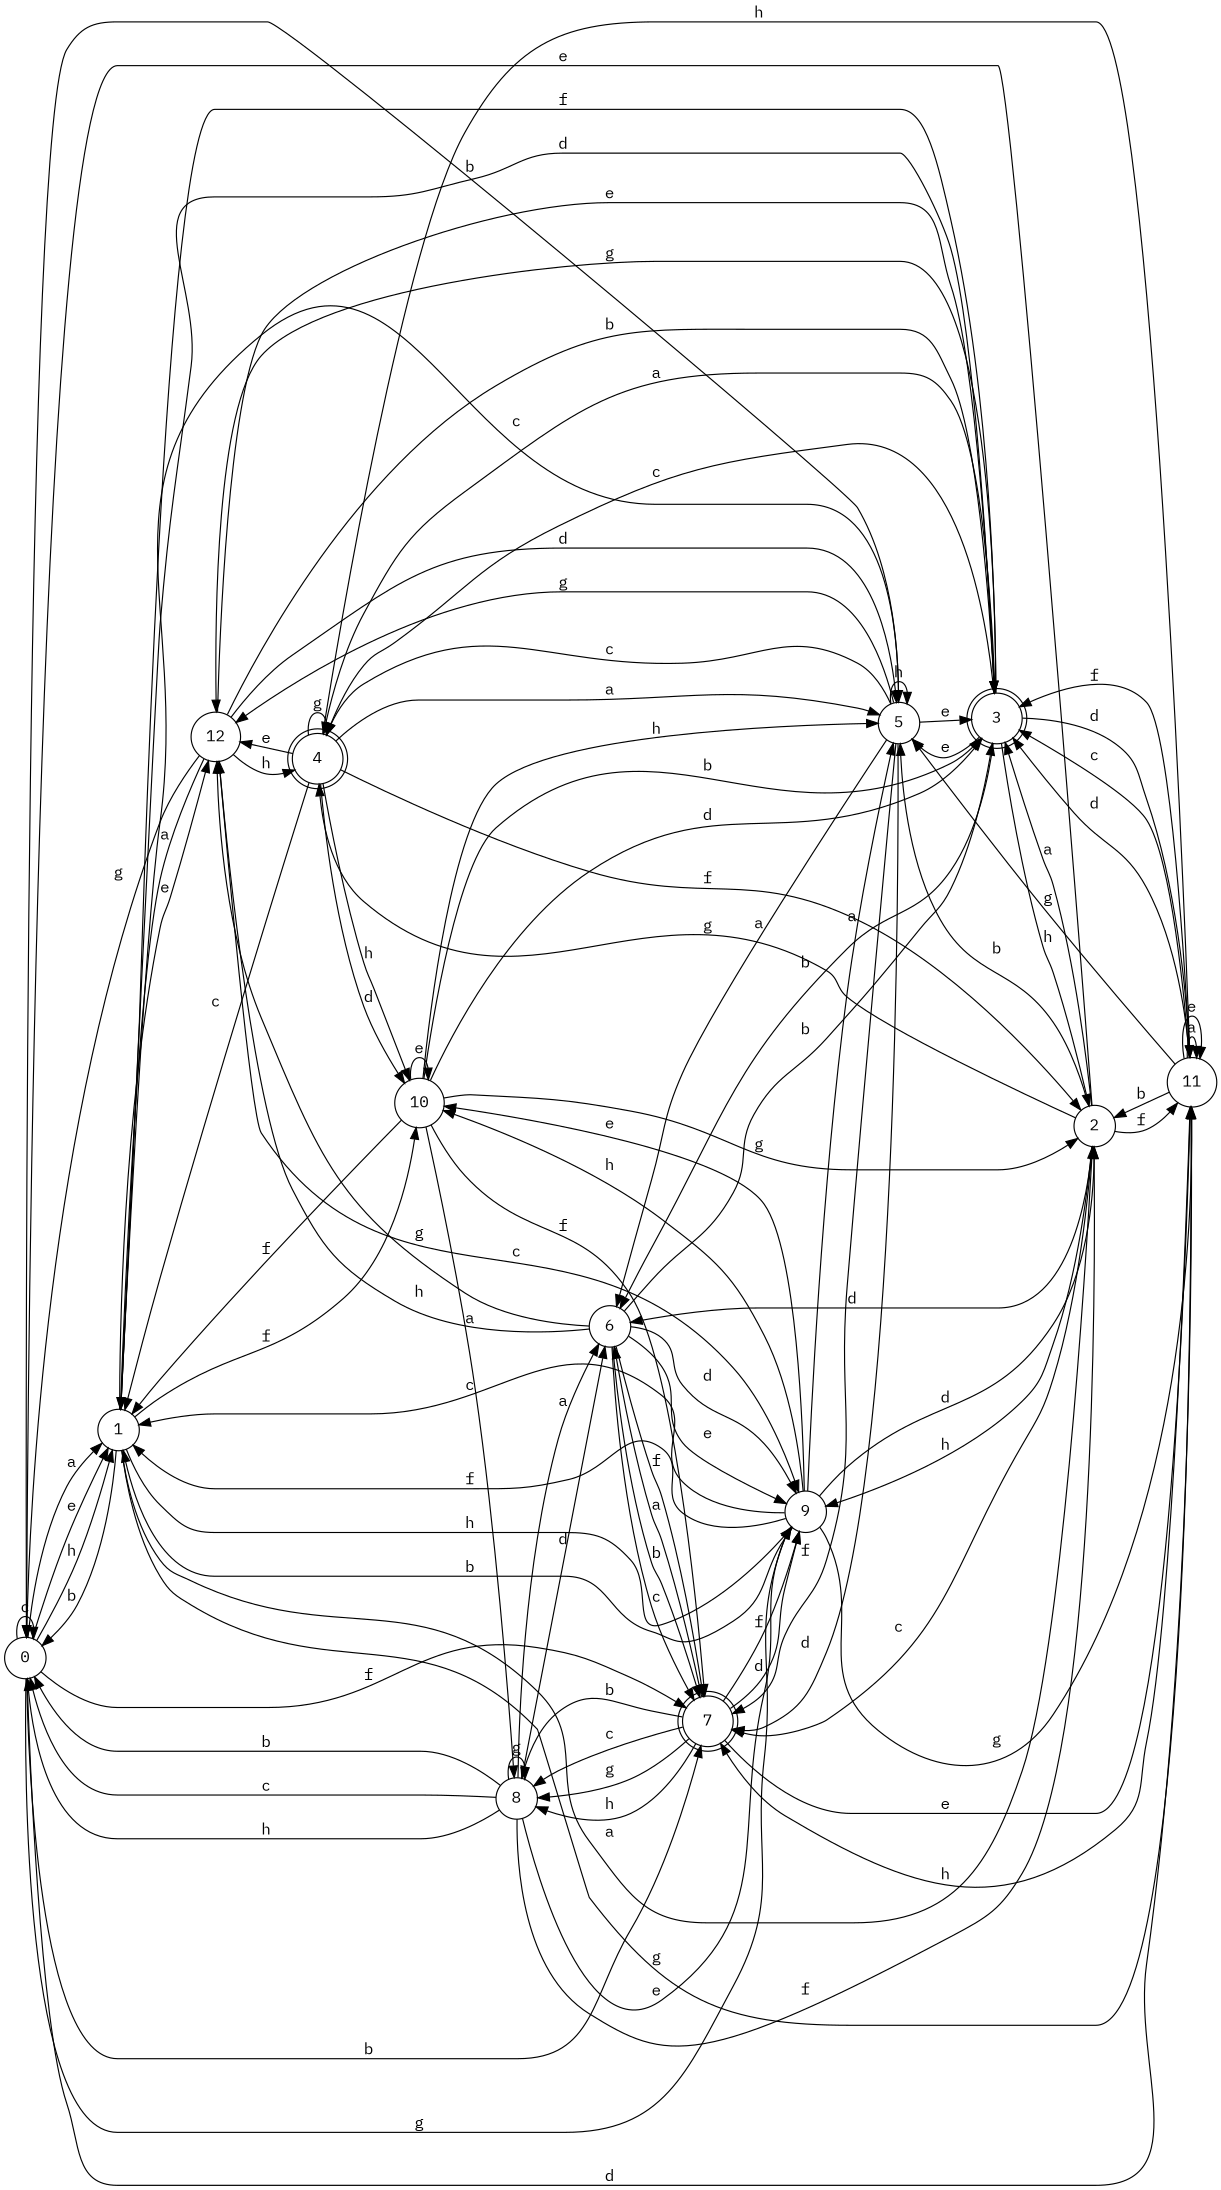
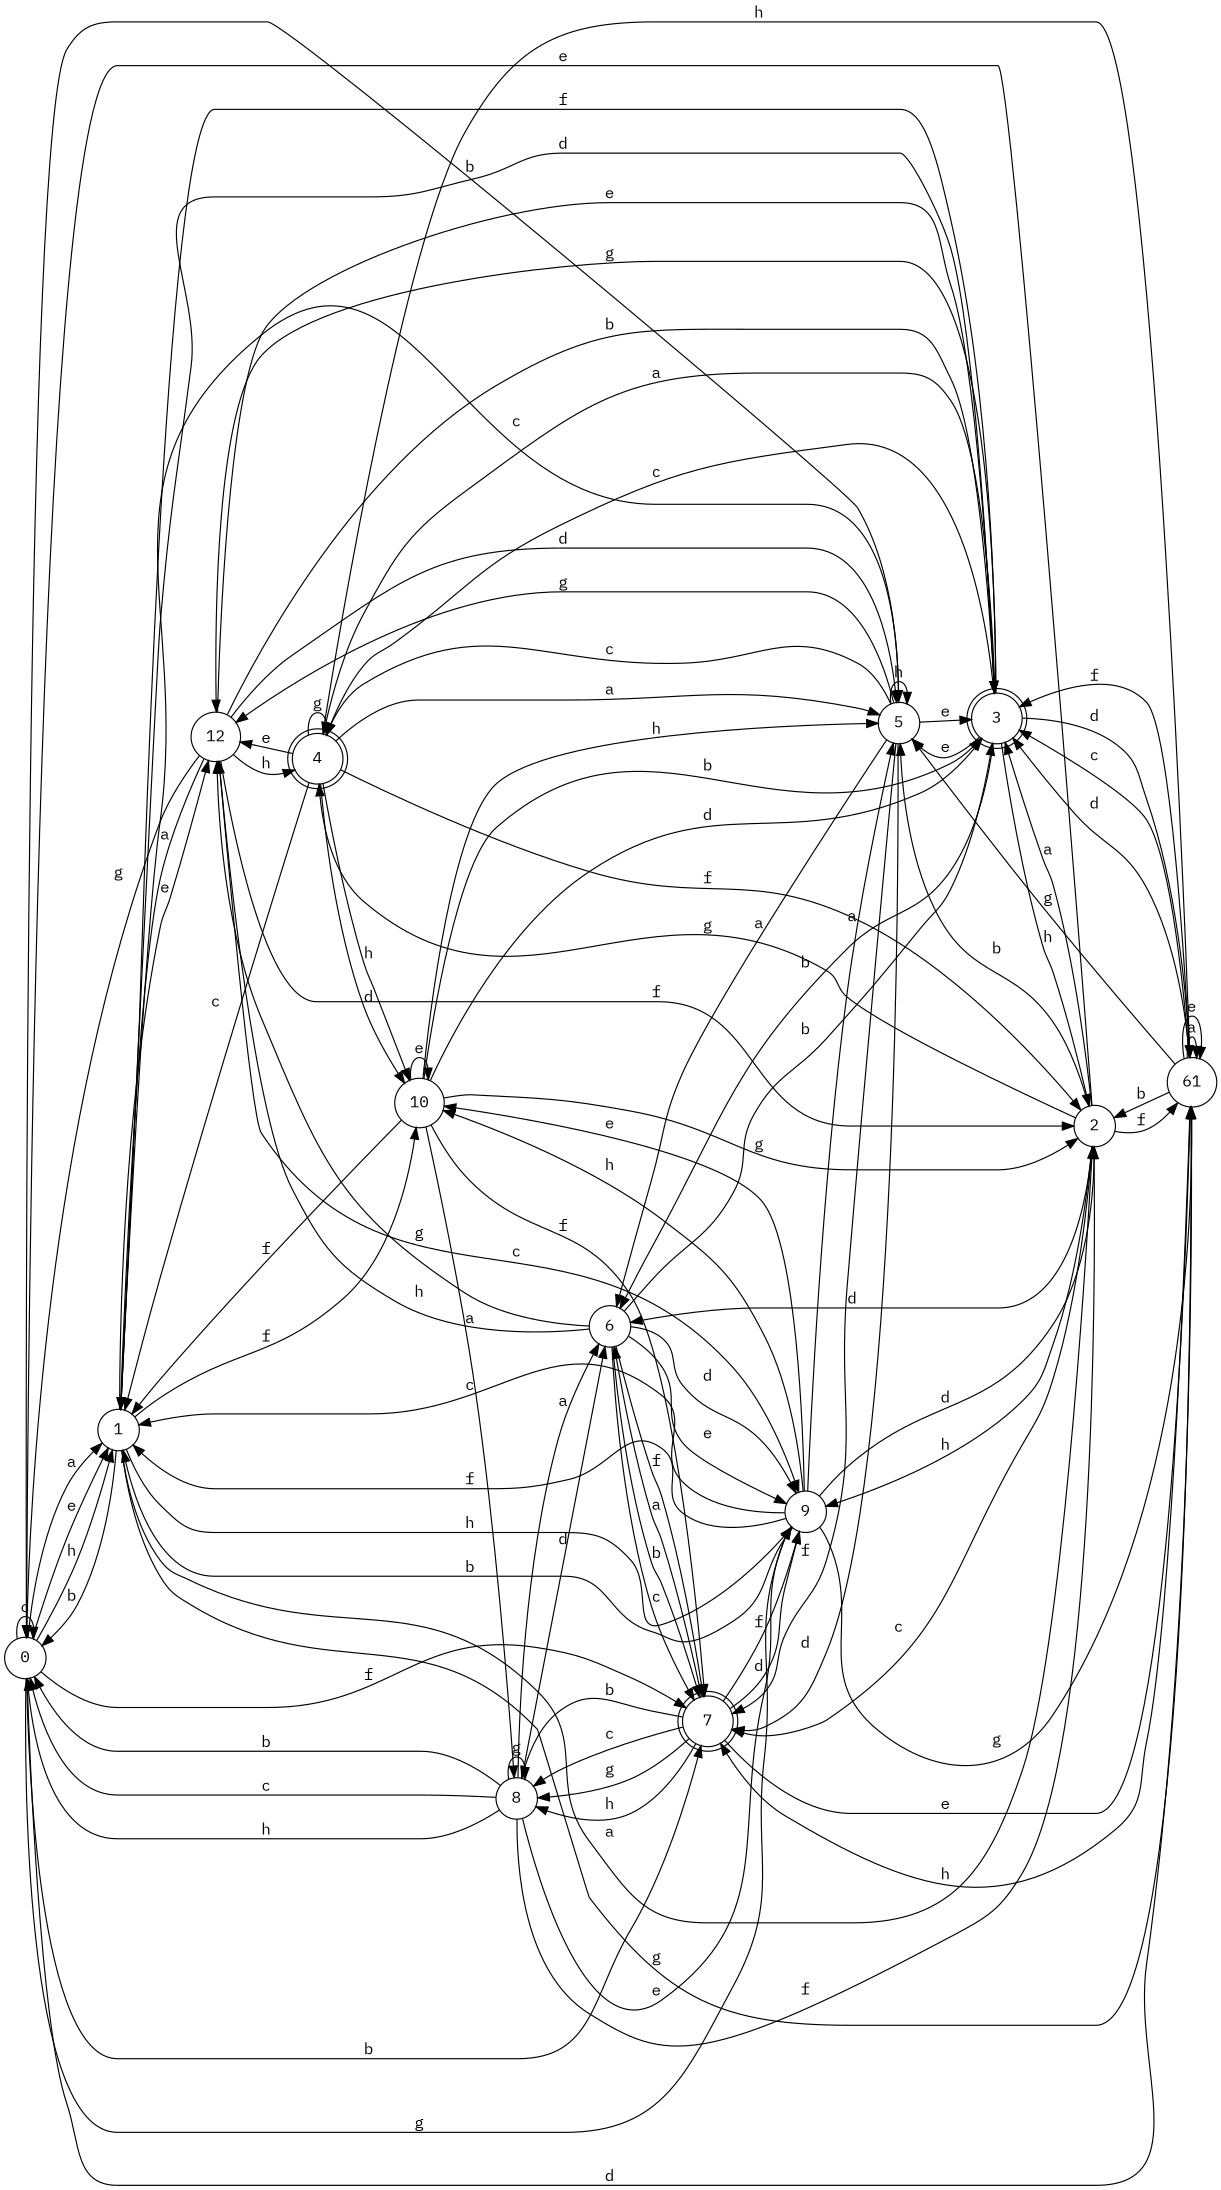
edge "12" -> "2": added, label "f"
node "11": label "11" -> "61"
